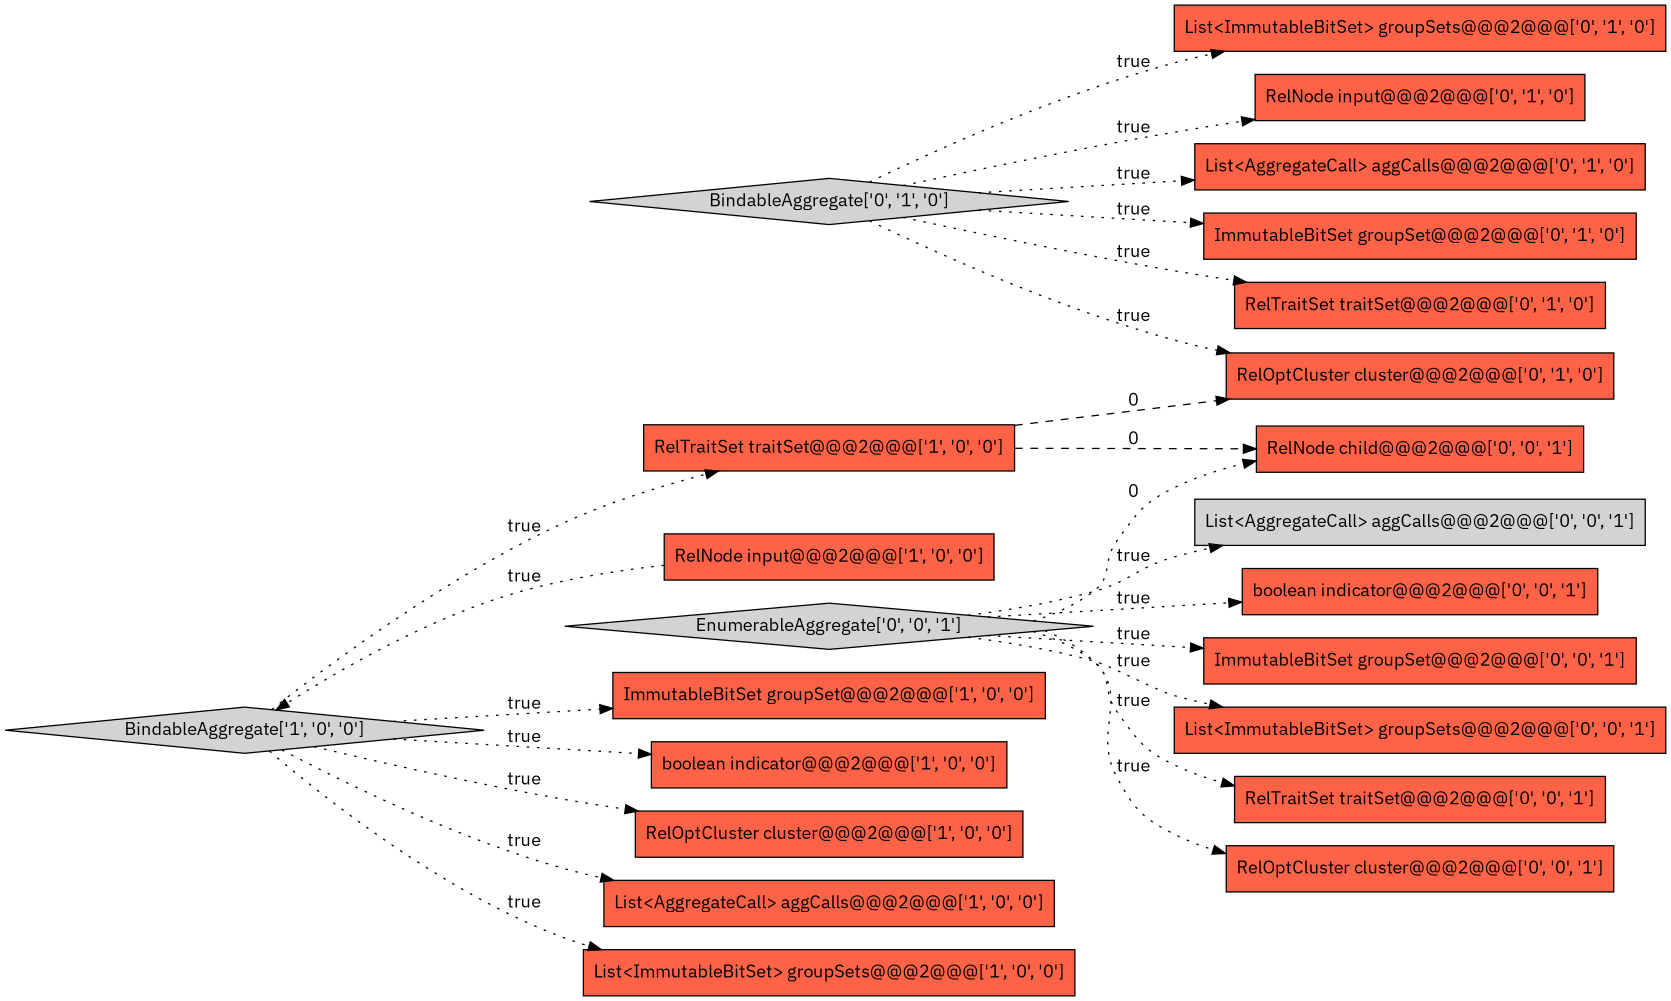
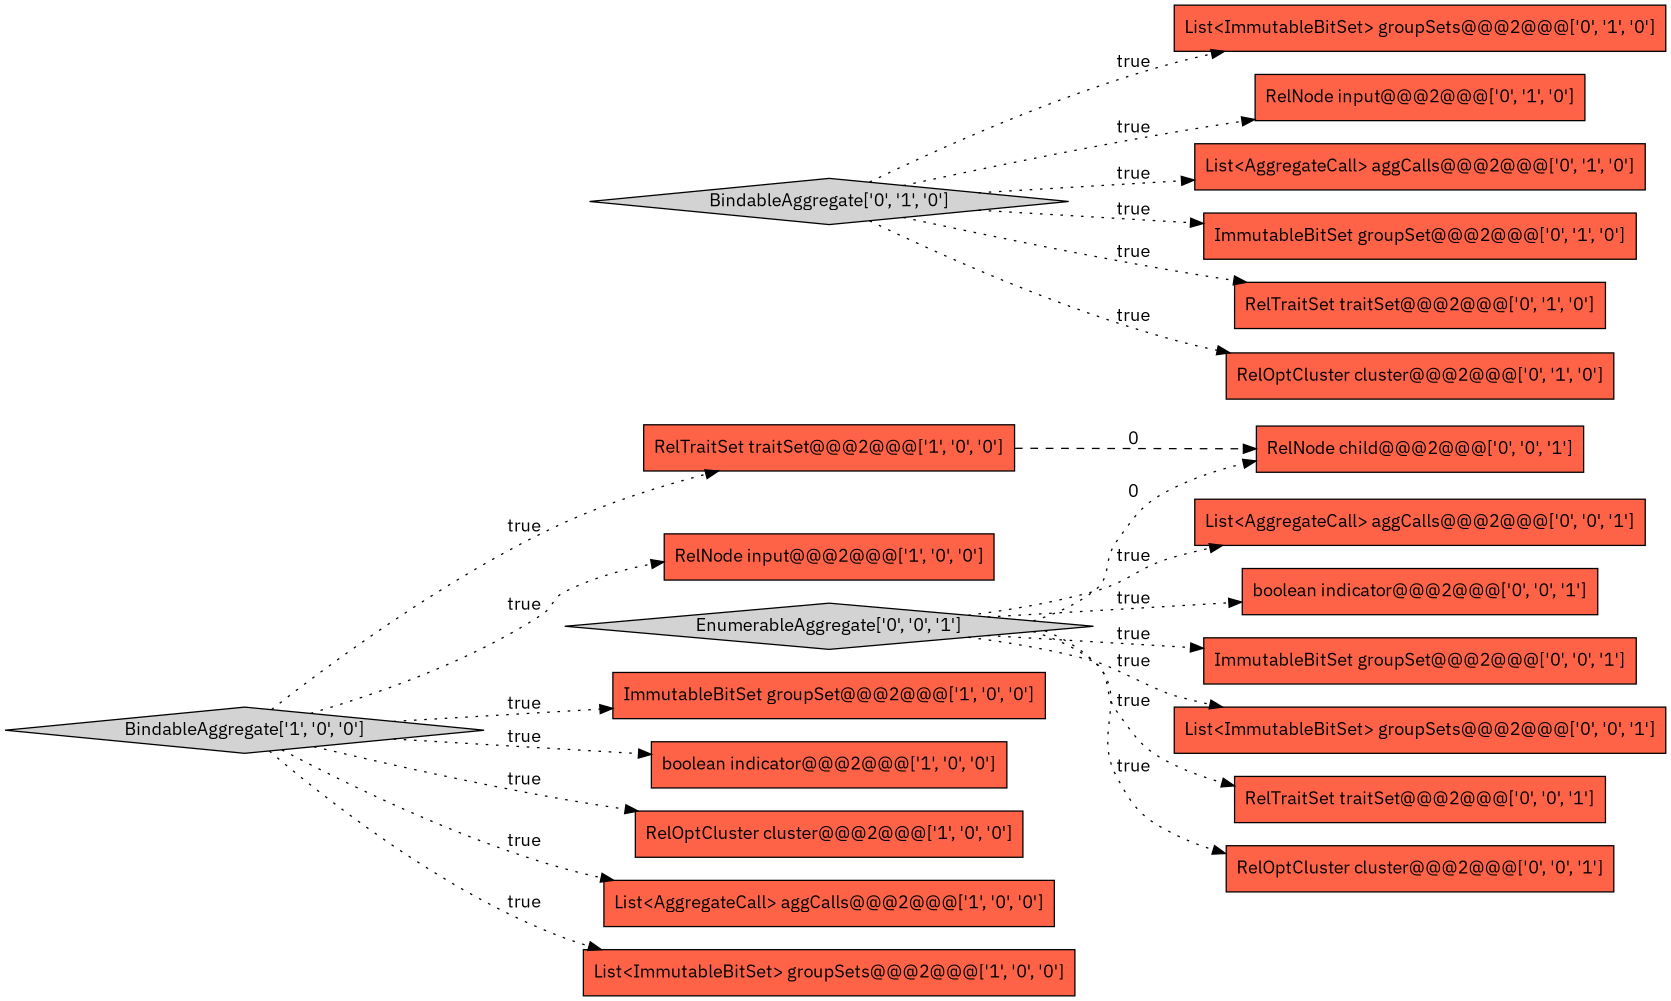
edge "RelTraitSet traitSet@@@2@@@['1', '0', '0']" -> "RelOptCluster cluster@@@2@@@['0', '1', '0']": removed, label "0"
node "List<AggregateCall> aggCalls@@@2@@@['0', '0', '1']": fillcolor lightgray -> tomato
edge "RelNode input@@@2@@@['1', '0', '0']" -> "BindableAggregate['1', '0', '0']": reversed
